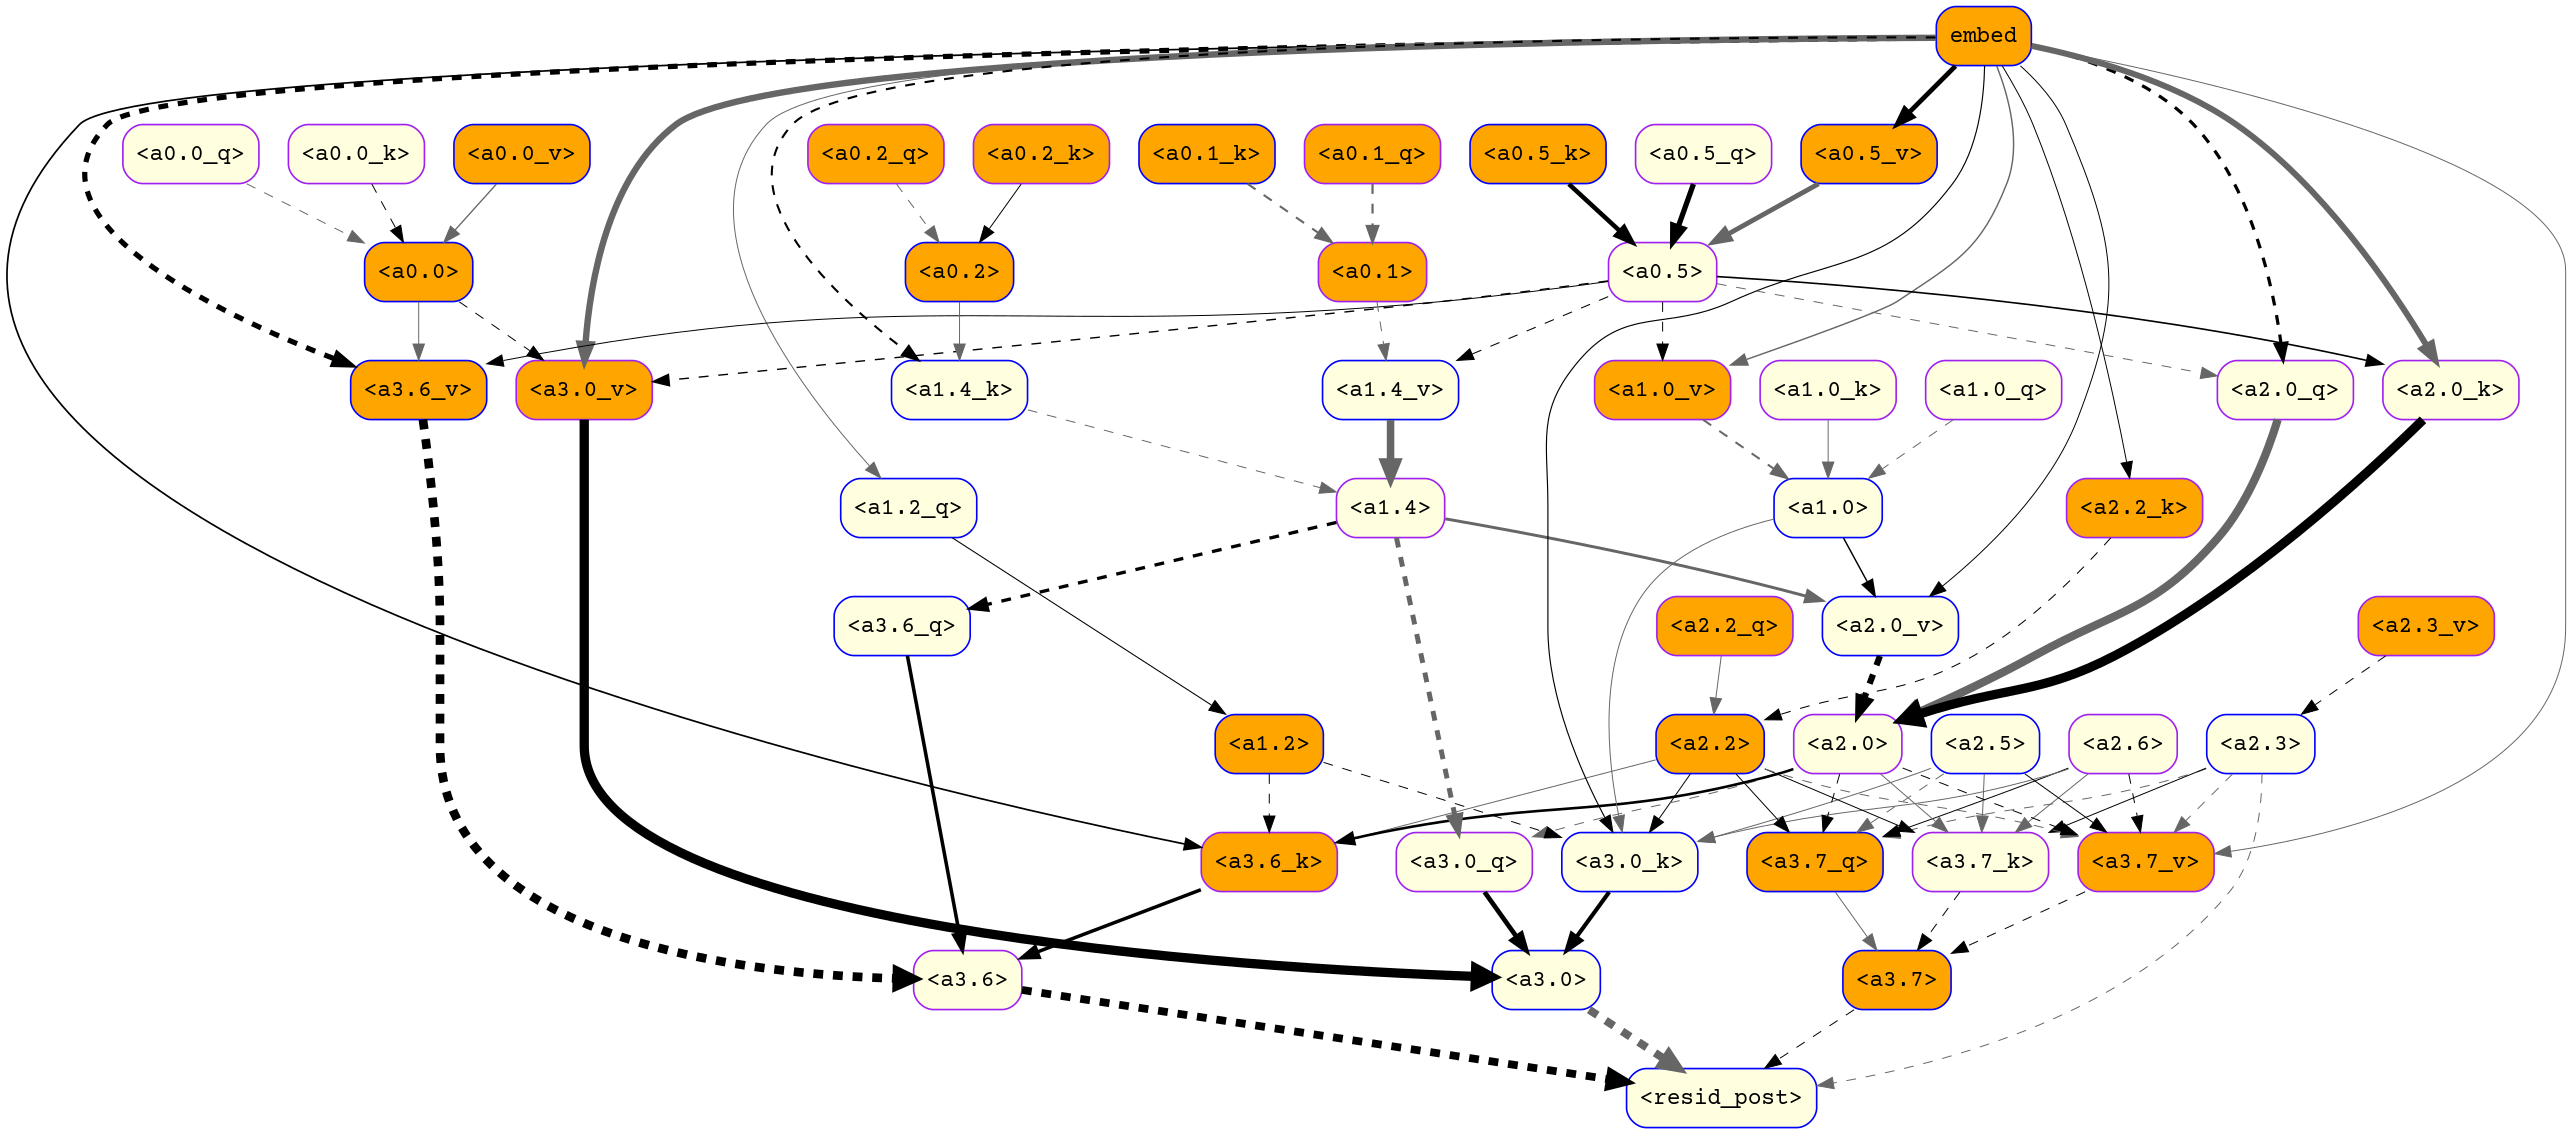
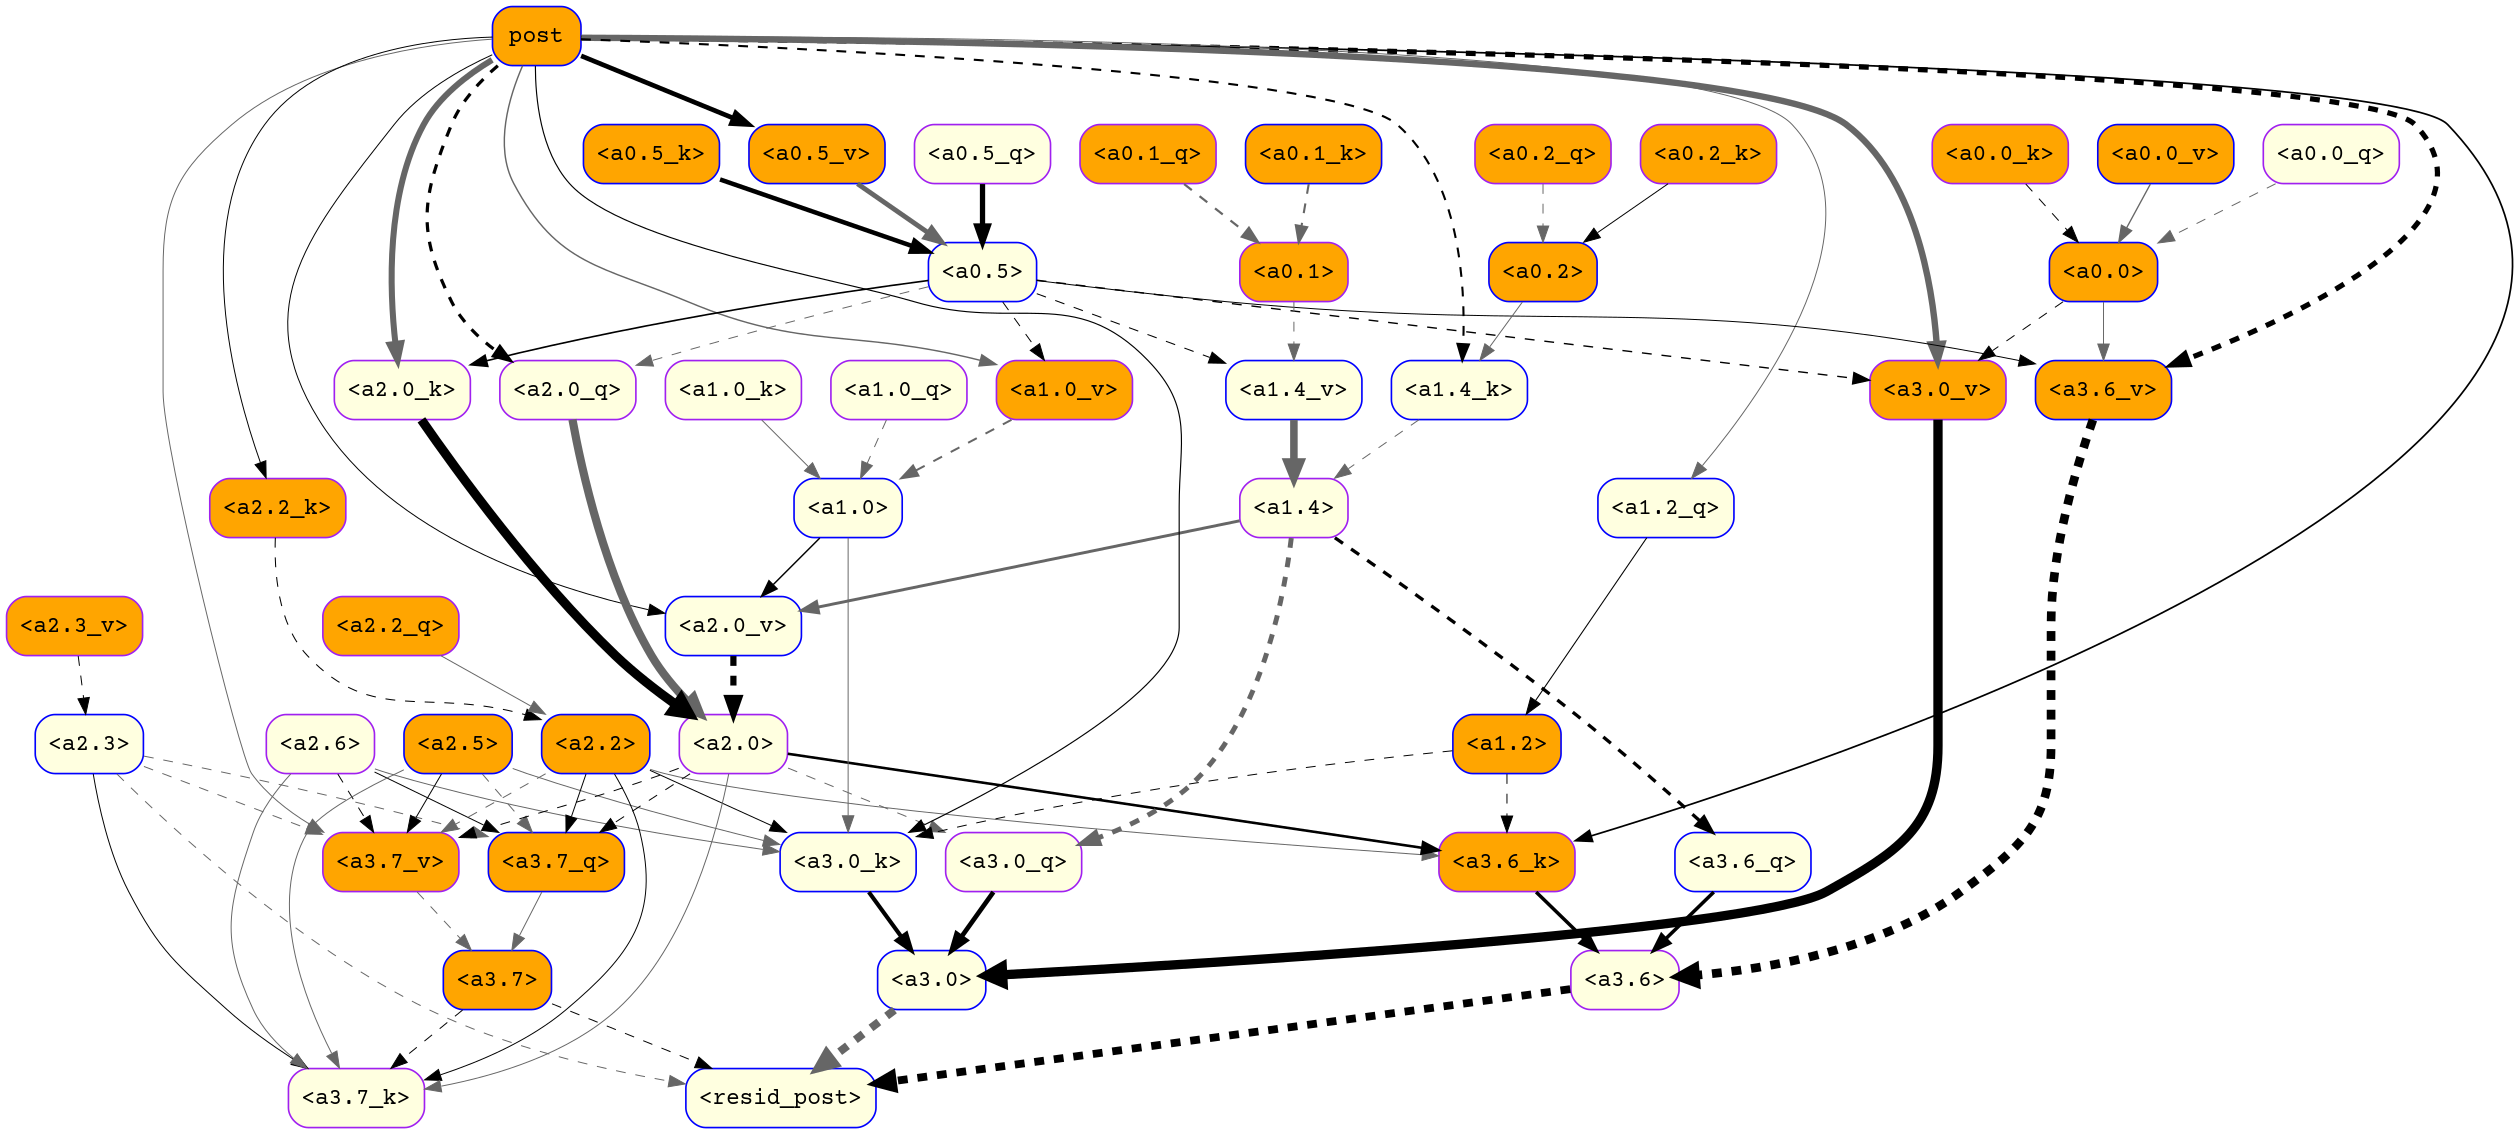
node "embed": label "embed" -> "post"
node "<a0.0_k>": fillcolor lightyellow -> orange
node "<a0.5>": color purple -> blue
node "<a2.5>": fillcolor lightyellow -> orange
edge "<a3.7_k>" -> "<a3.7>": reversed
edge "<a3.7_v>" -> "<a3.7>": color black -> gray40
